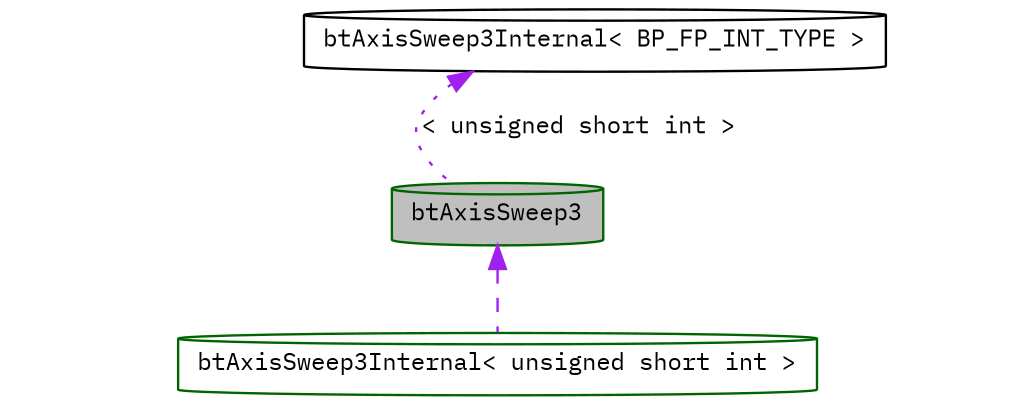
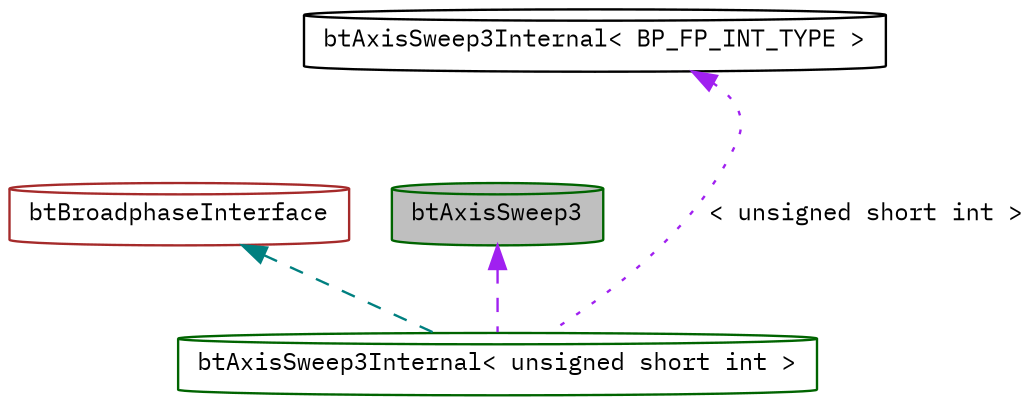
edge "btAxisSweep3" -> "btAxisSweep3Internal< BP_FP_INT_TYPE >": now "btAxisSweep3Internal< unsigned short int >" -> "btAxisSweep3Internal< BP_FP_INT_TYPE >"
node "btBroadphaseInterface": added
